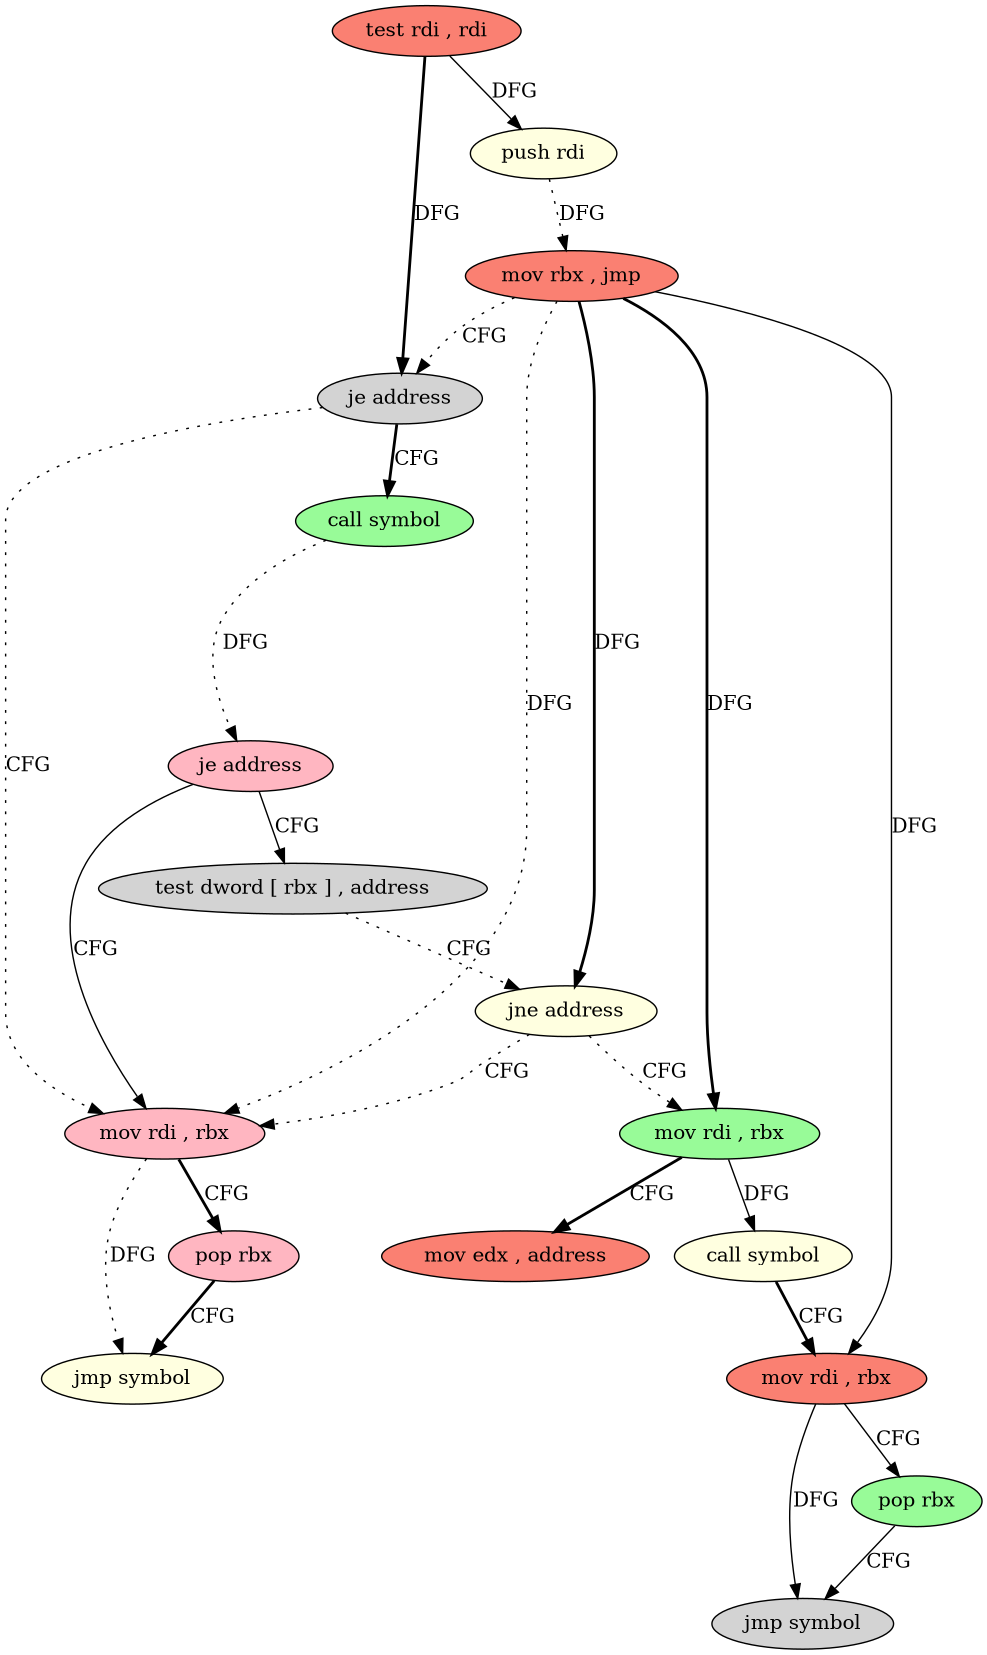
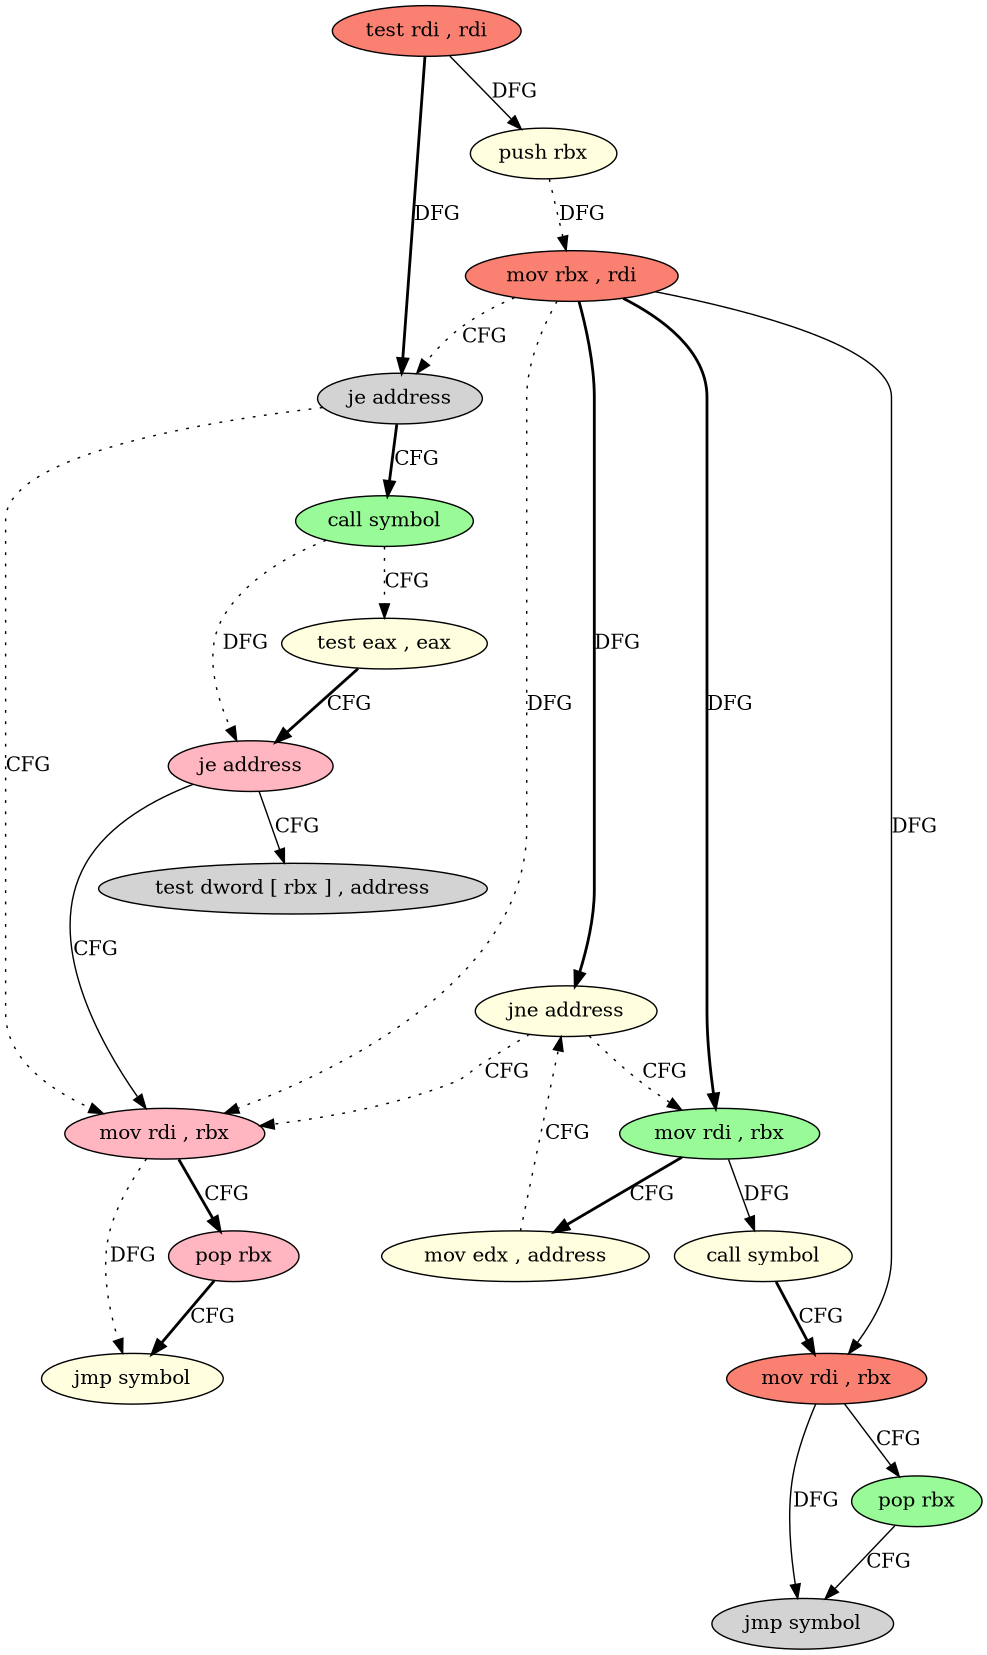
node "push rdi": label "push rdi" -> "push rbx"
node "mov rbx , jmp": label "mov rbx , jmp" -> "mov rbx , rdi"
node "test eax , eax": added
edge "test dword [ rbx ] , address" -> "jne address": now "mov edx , address" -> "jne address"
node "mov edx , address": fillcolor salmon -> lightyellow
